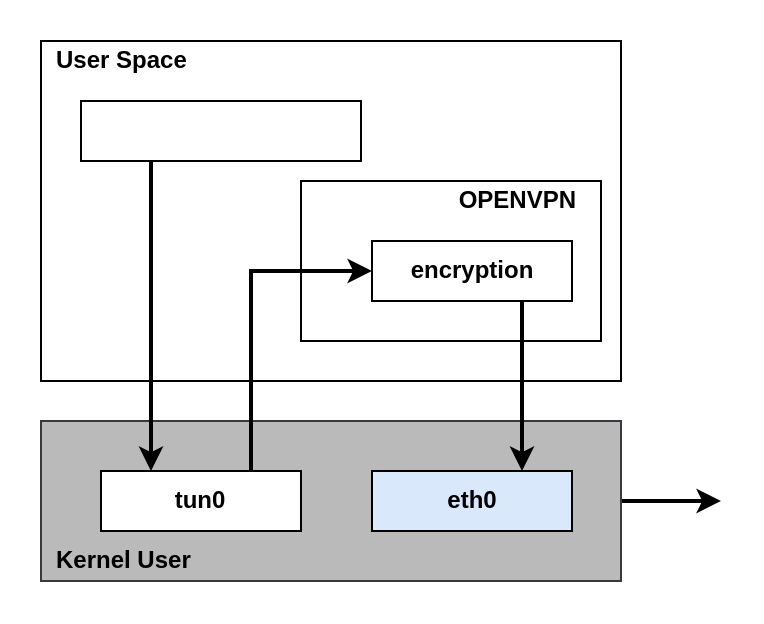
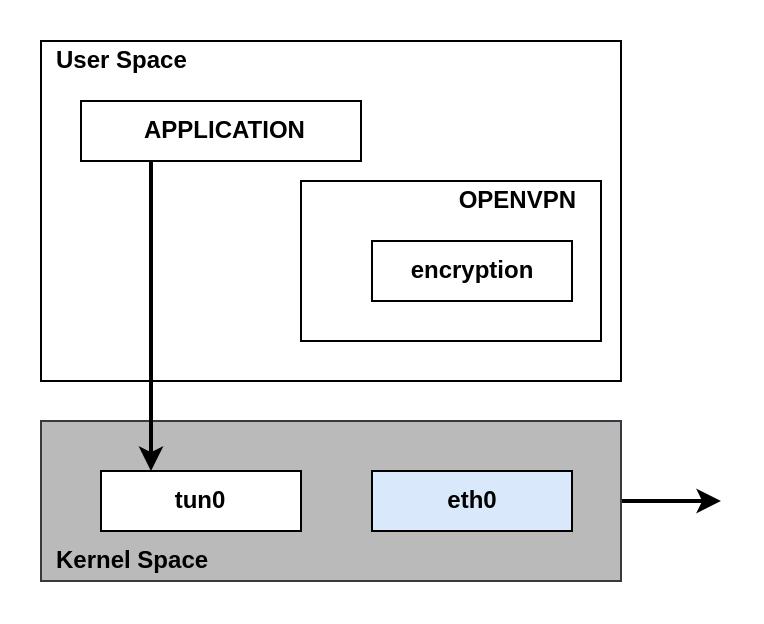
node "APPLICATION": added
edge "tun0" -> "encryption": removed
edge "encryption" -> "eth0": removed
node "Kernel User": label "Kernel User" -> "Kernel Space"
